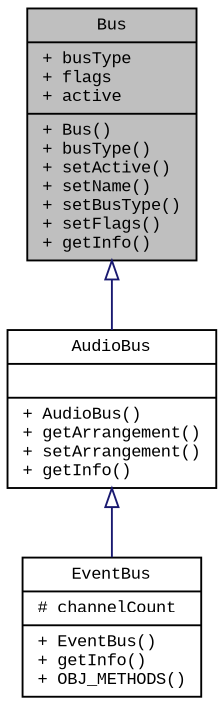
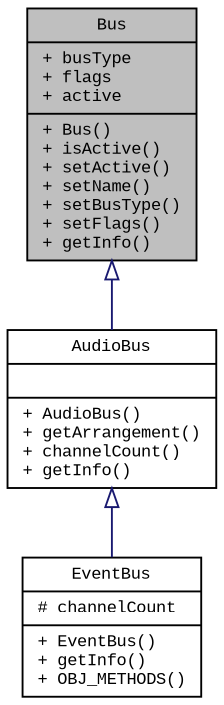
node "Bus": text "+ busType()" -> "+ isActive()"
node "AudioBus": text "+ setArrangement()" -> "+ channelCount()"
